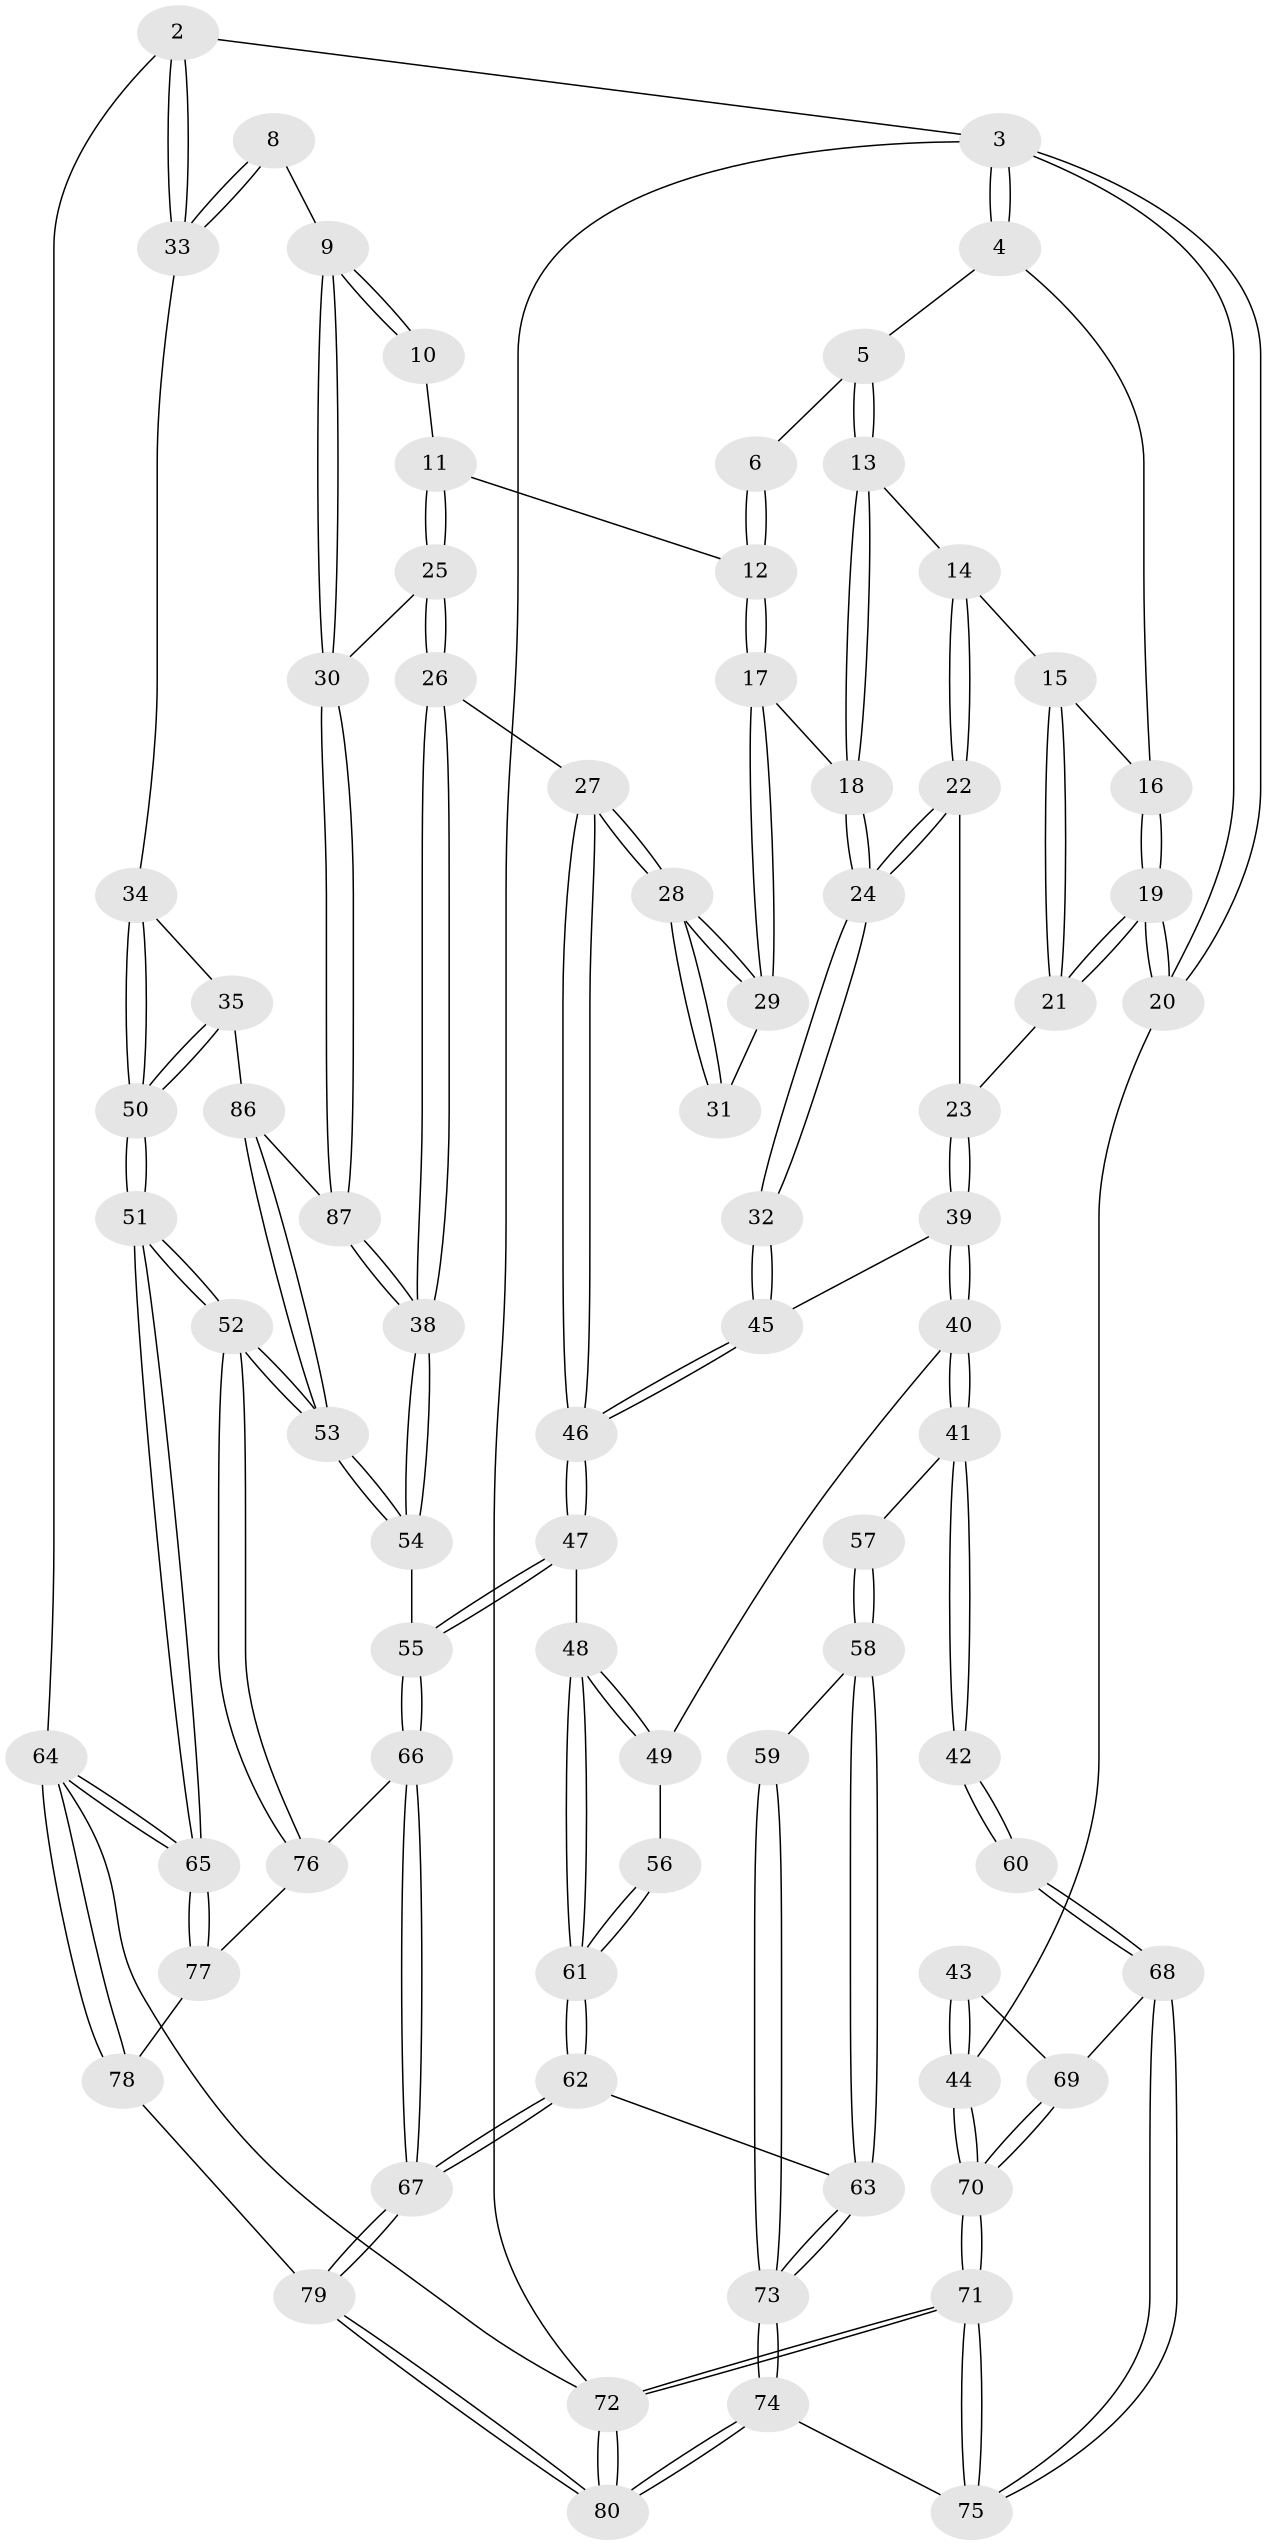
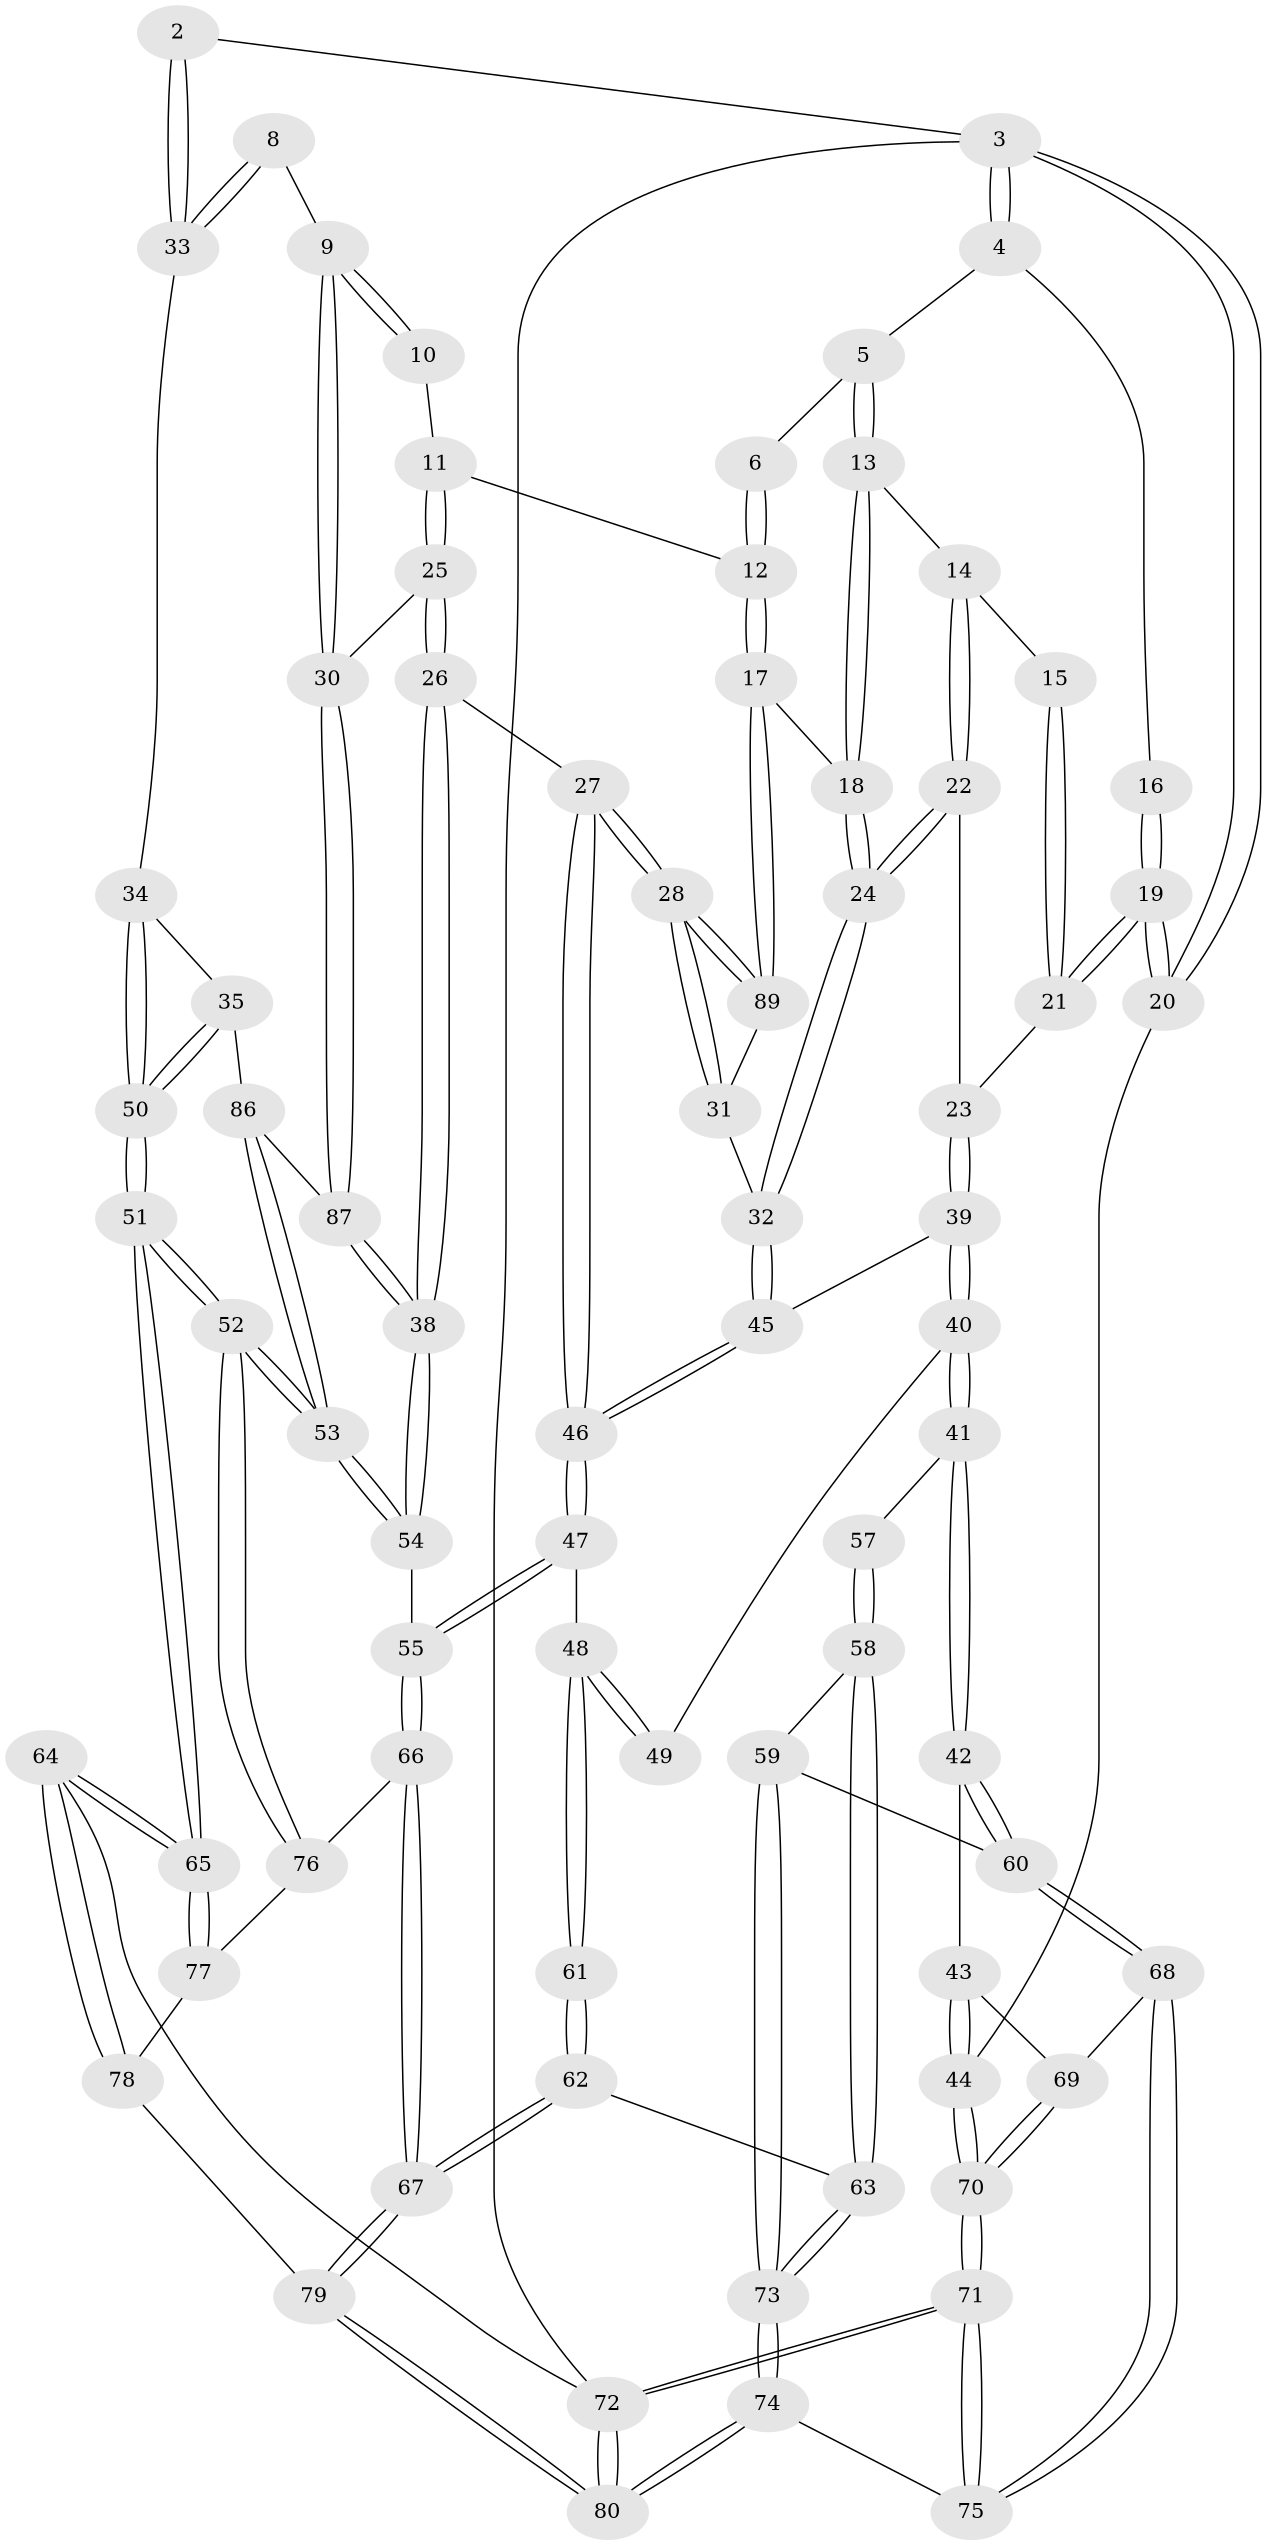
edge "15" -- "16": removed
edge "2" -- "64": removed
node "29": label "29" -> "89"
edge "31" -- "32": added
edge "59" -- "60": added
edge "42" -- "43": added
node "56": removed
